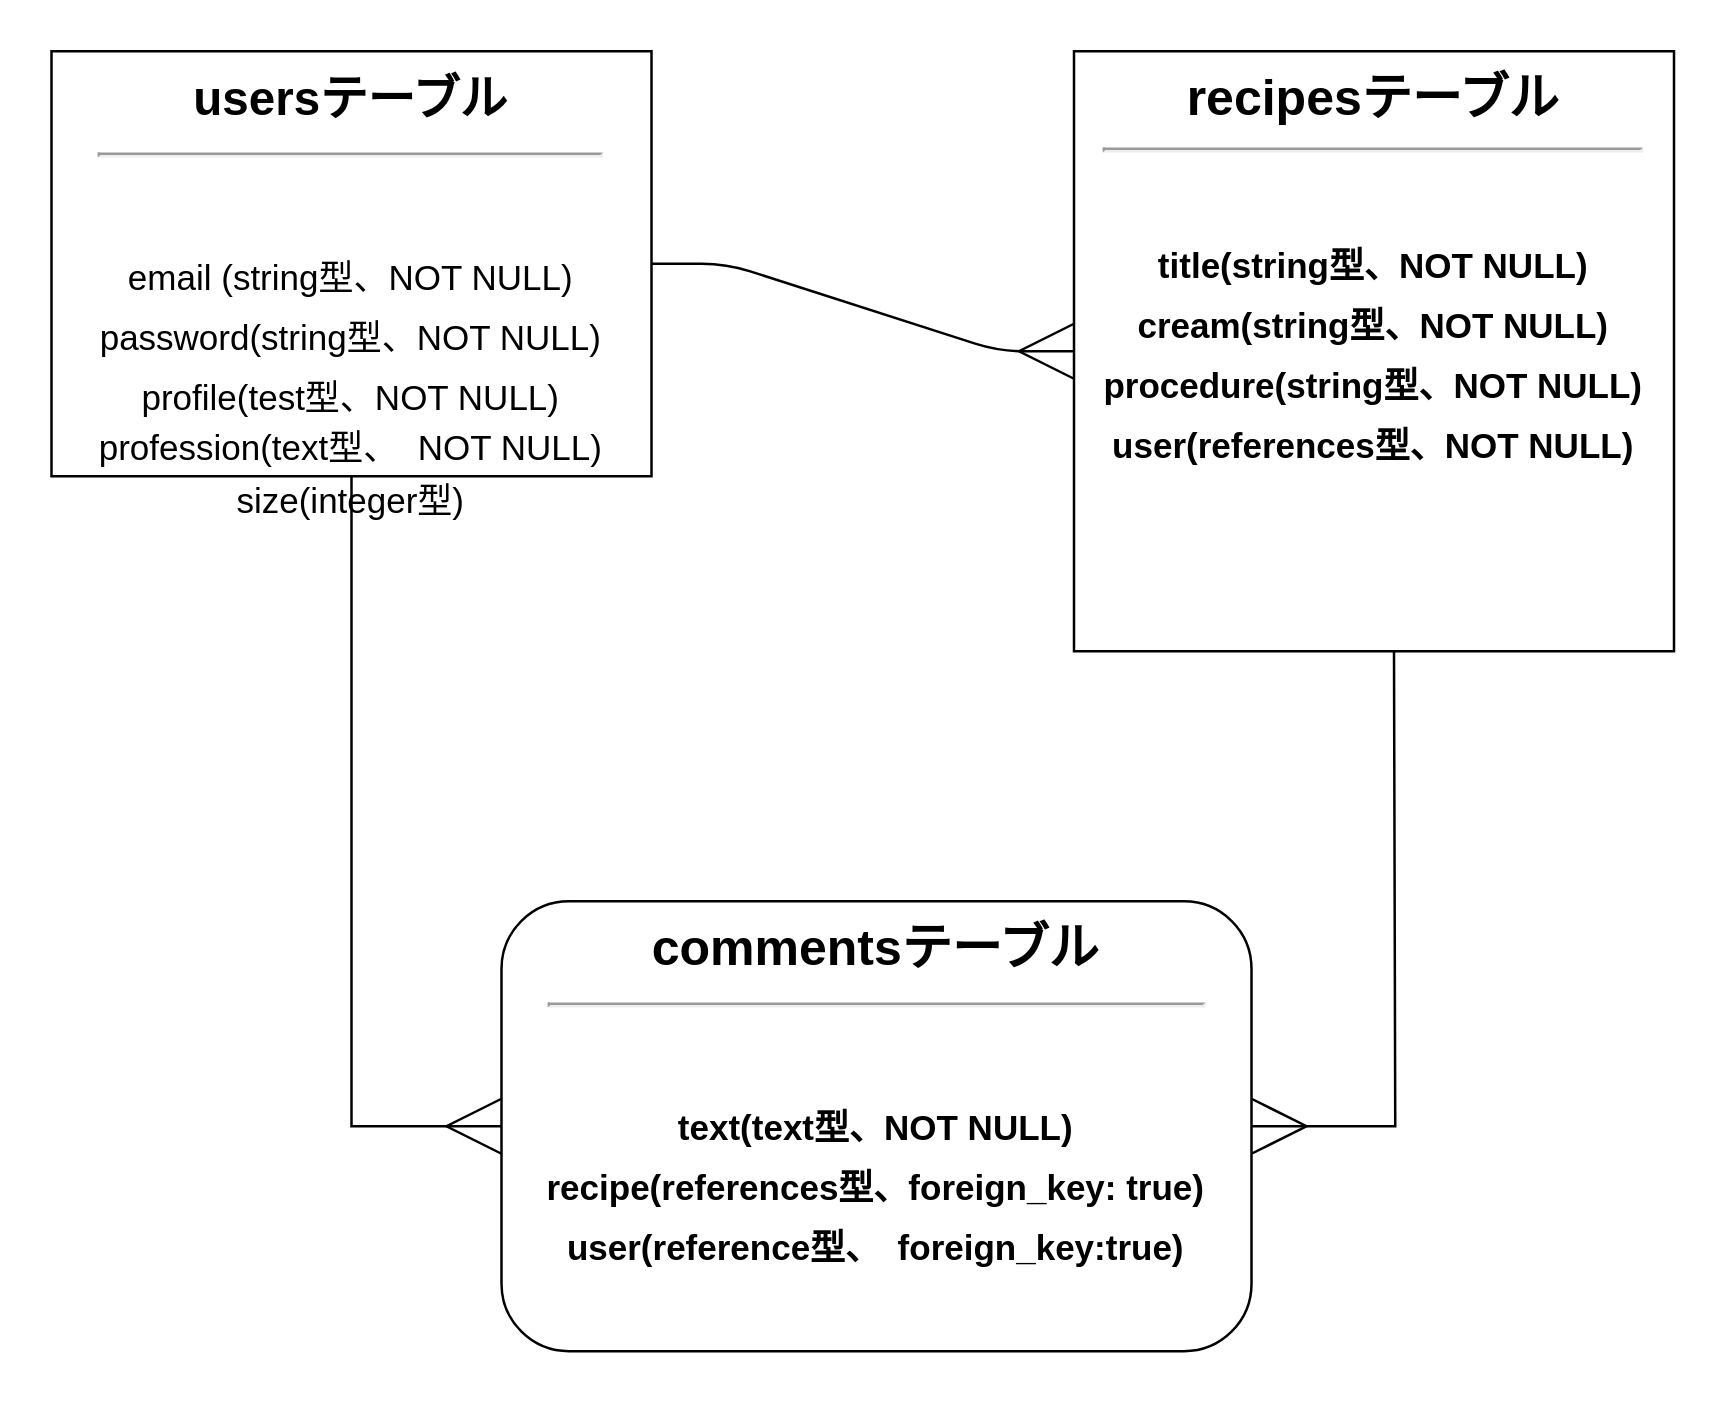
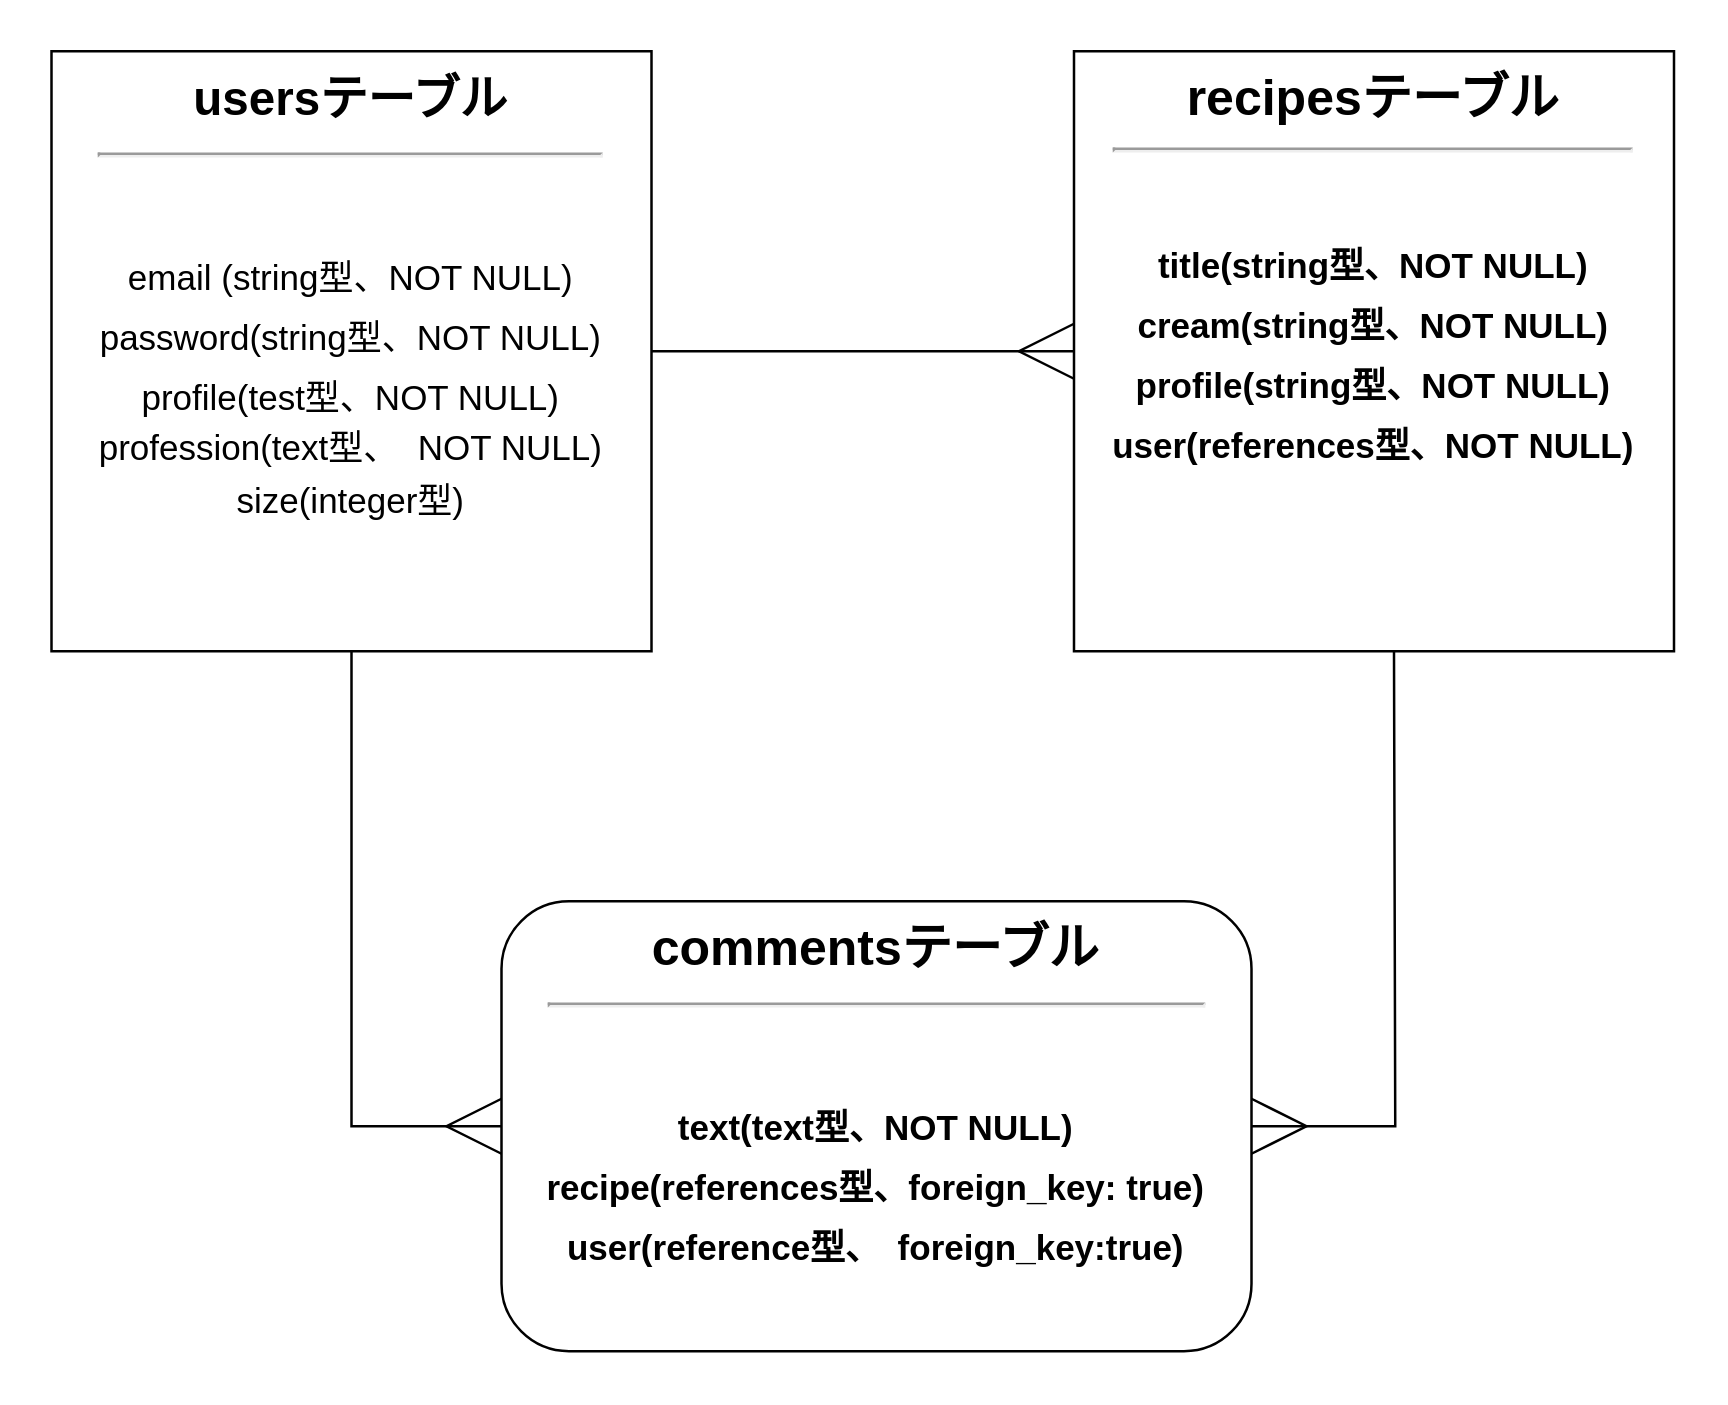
node "usersテーブル email (string型、NOT NULL) password(string型、NOT NULL) profile(test型、NOT NULL) profession(text型、 NOT NULL) size(integer型)": size 600x425 -> 600x600
node "recipesテーブル title(string型、NOT NULL) cream(string型、NOT NULL) procedure(string型、NOT NULL) user(references型、NOT NULL)": label "recipesテーブル title(string型、NOT NULL) cream(string型、NOT NULL) procedure(string型、NOT NULL) user(references型、NOT NULL)" -> "recipesテーブル title(string型、NOT NULL) cream(string型、NOT NULL) profile(string型、NOT NULL) user(references型、NOT NULL)"
